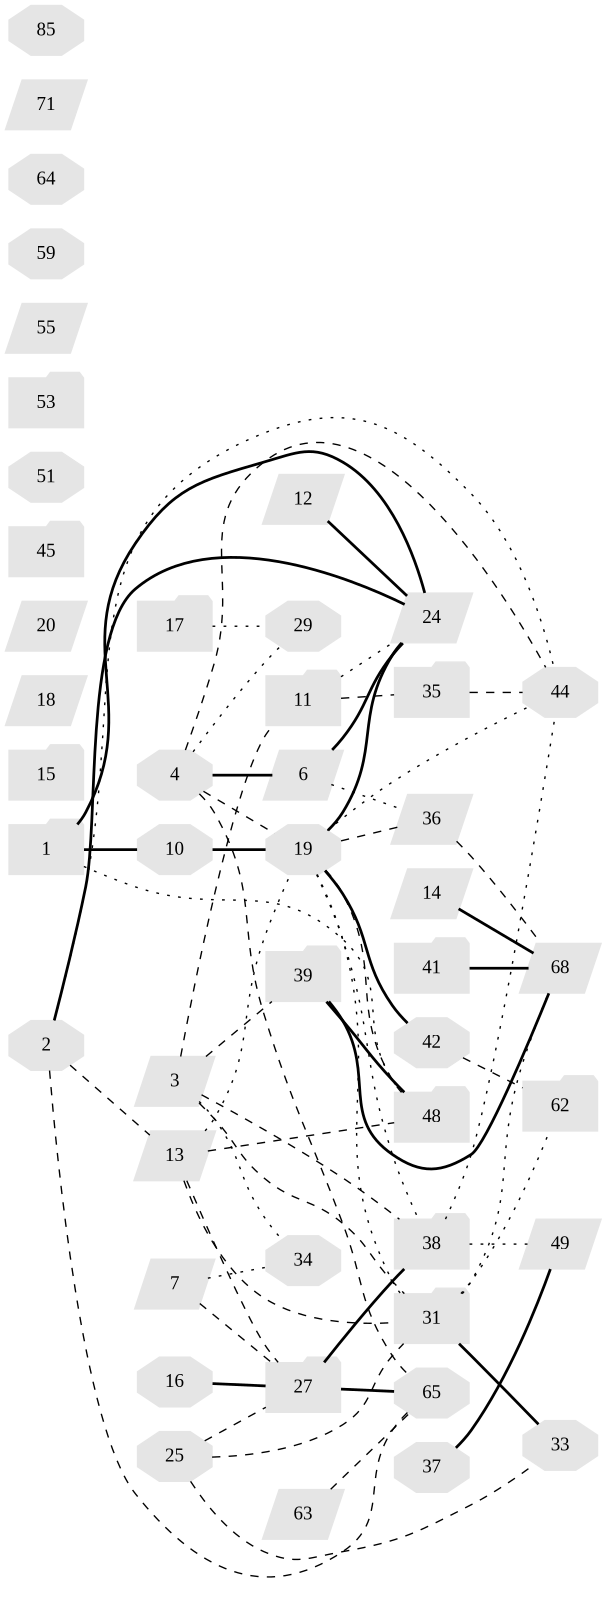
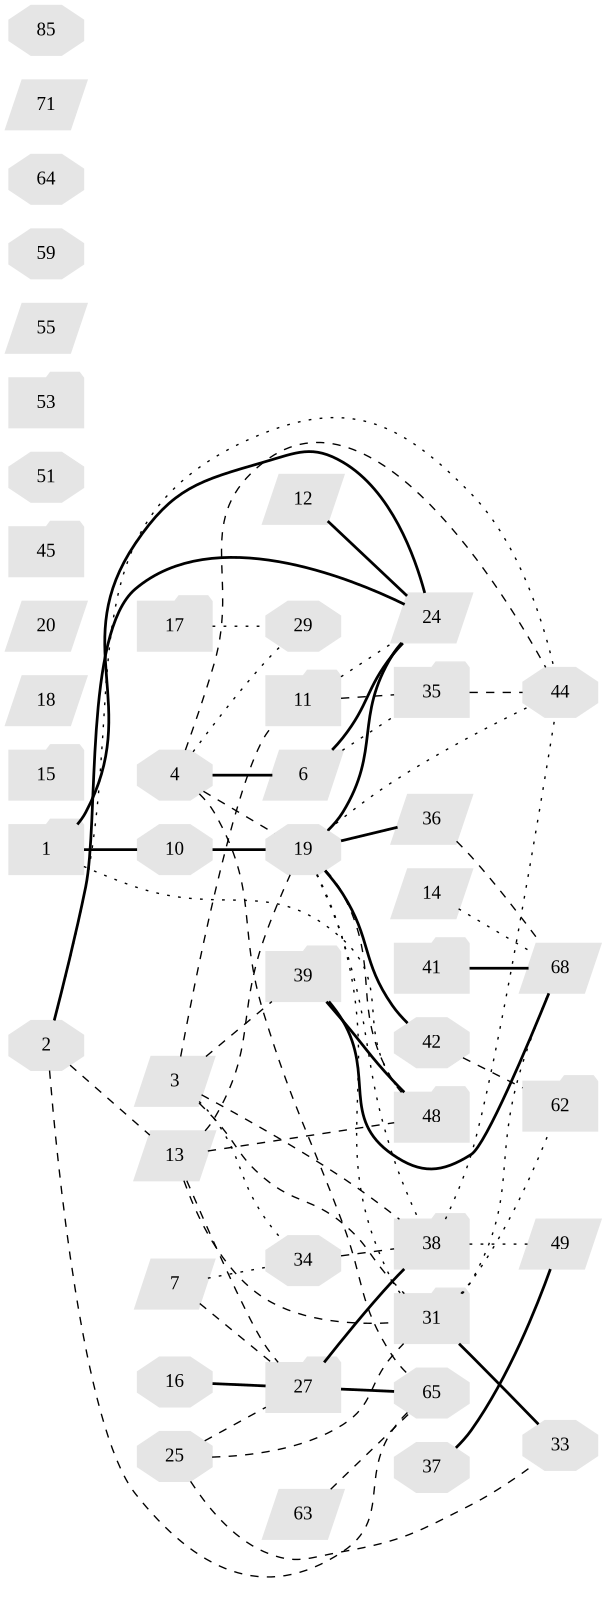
edge "6" -- "36": now "6" -- "35"
edge "36" -- "19": style dashed -> bold
edge "14" -- "68": style bold -> dotted
edge "19" -- "13": style dotted -> dashed
edge "38" -- "34": added
